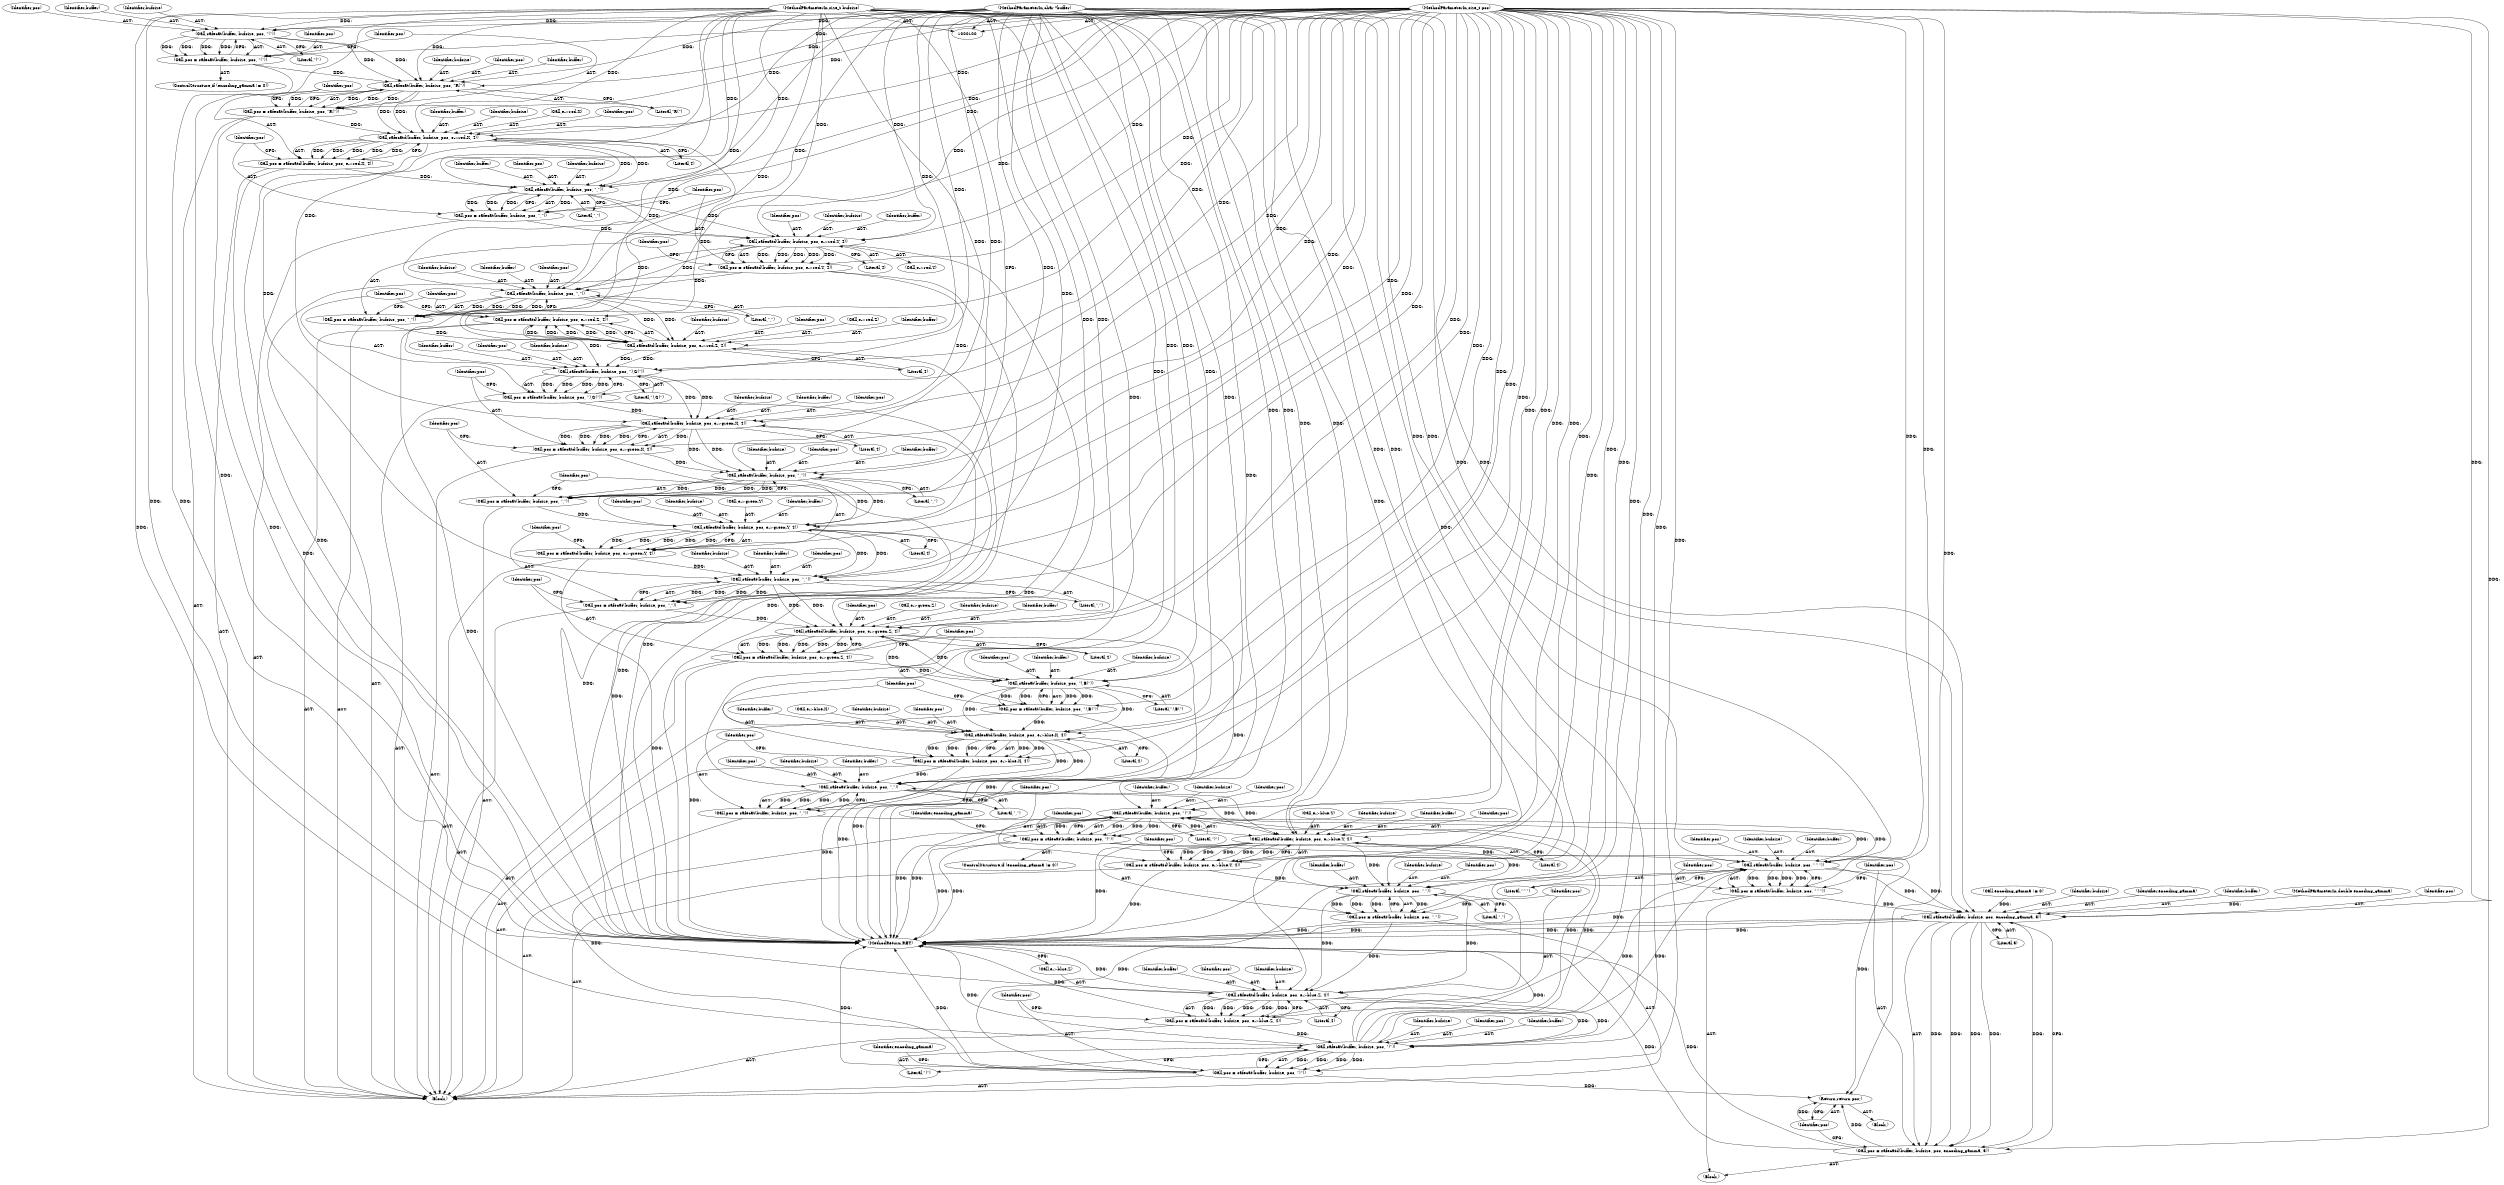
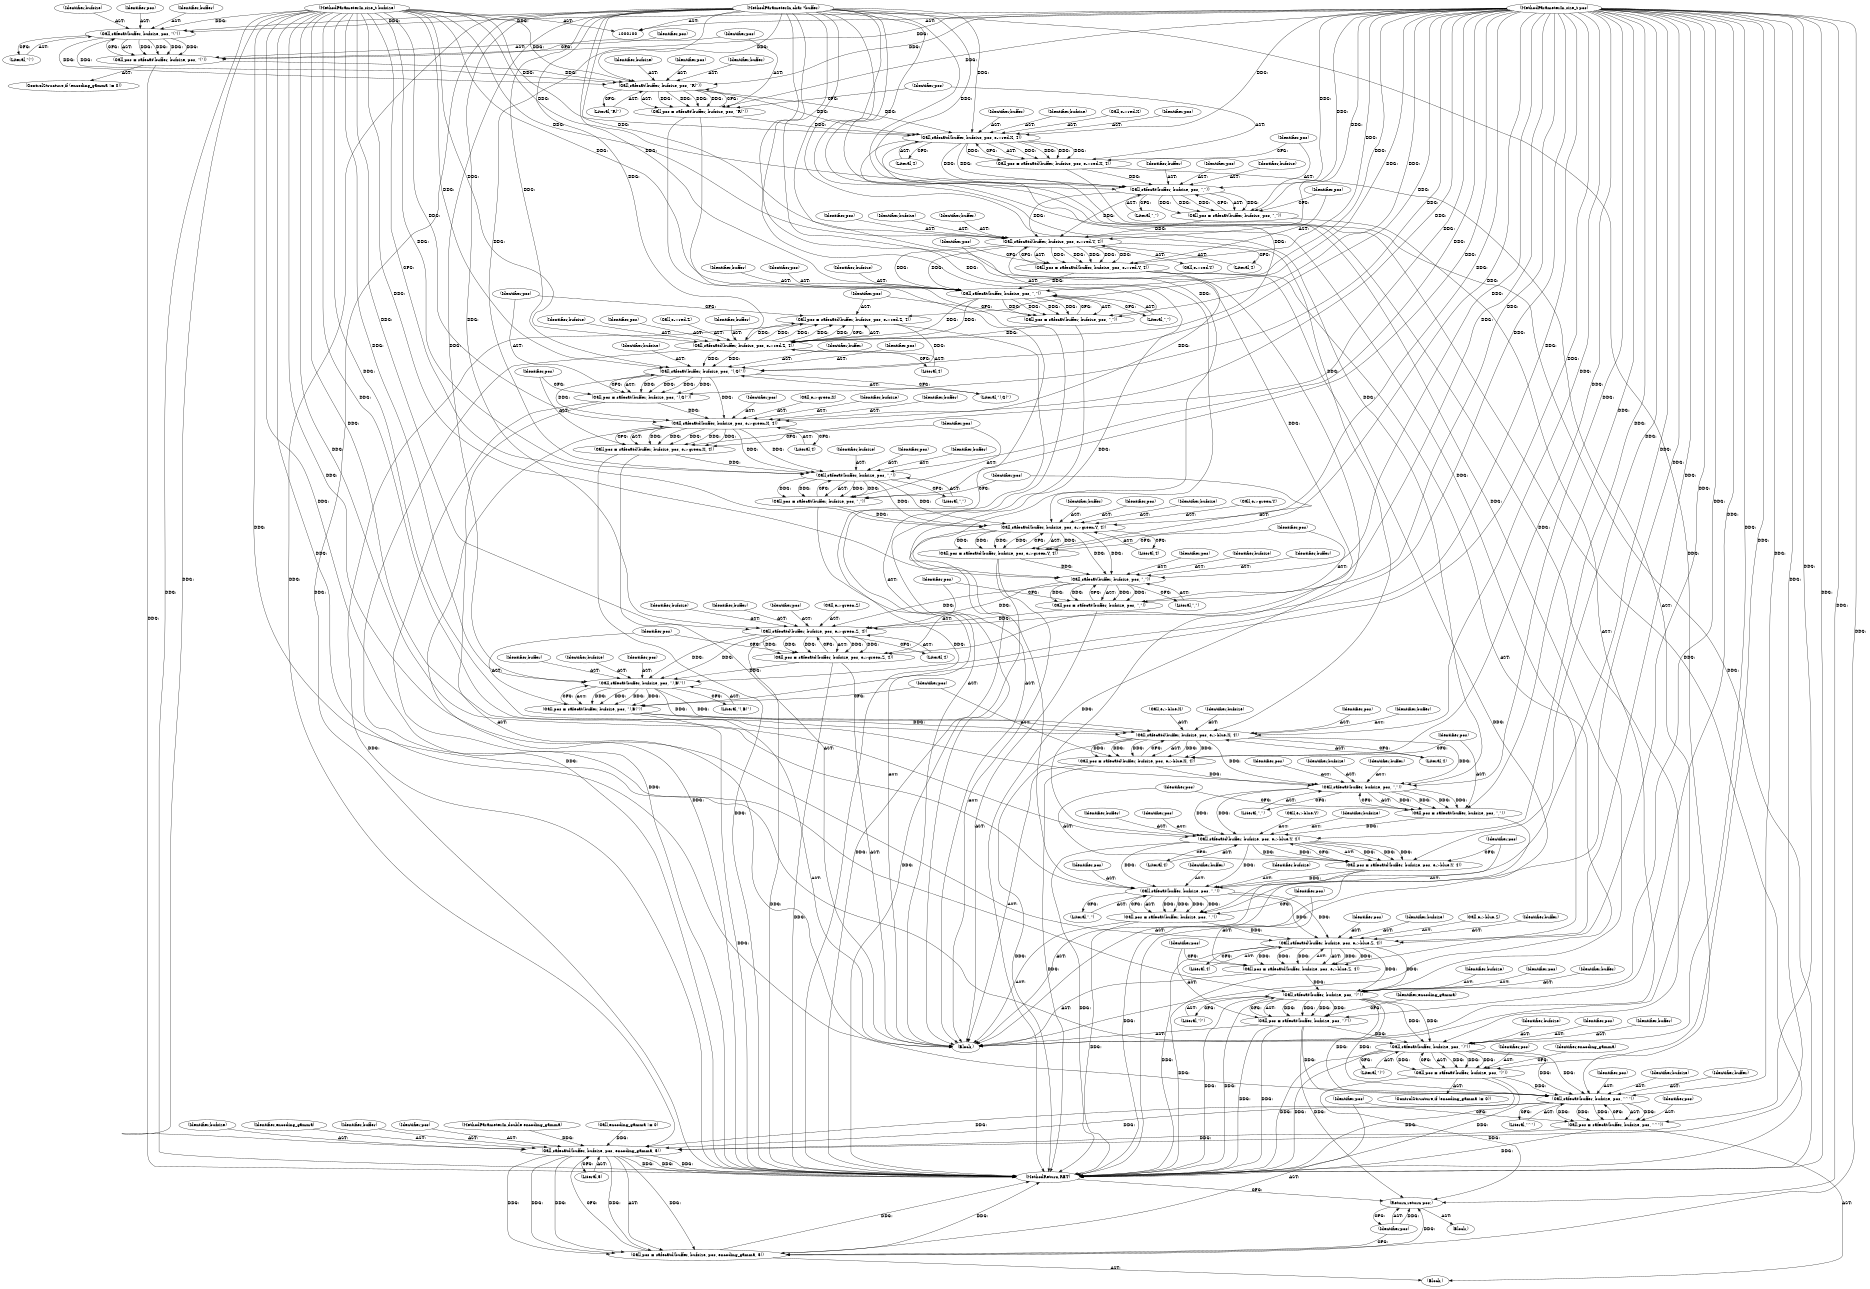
node "(Call,e->green.X)": added
edge "(MethodReturn,RET)" -> "(Call,e->blue.Z)": now "(MethodReturn,RET)" -> "(Return,return pos;)"
edge "(Call,pos = safecatd(buffer, bufsize, pos, e->blue.Z, 4))" -> "(Call,safecatd(buffer, bufsize, pos, e->blue.Z, 4))": label "CFG: " -> "AST: "
